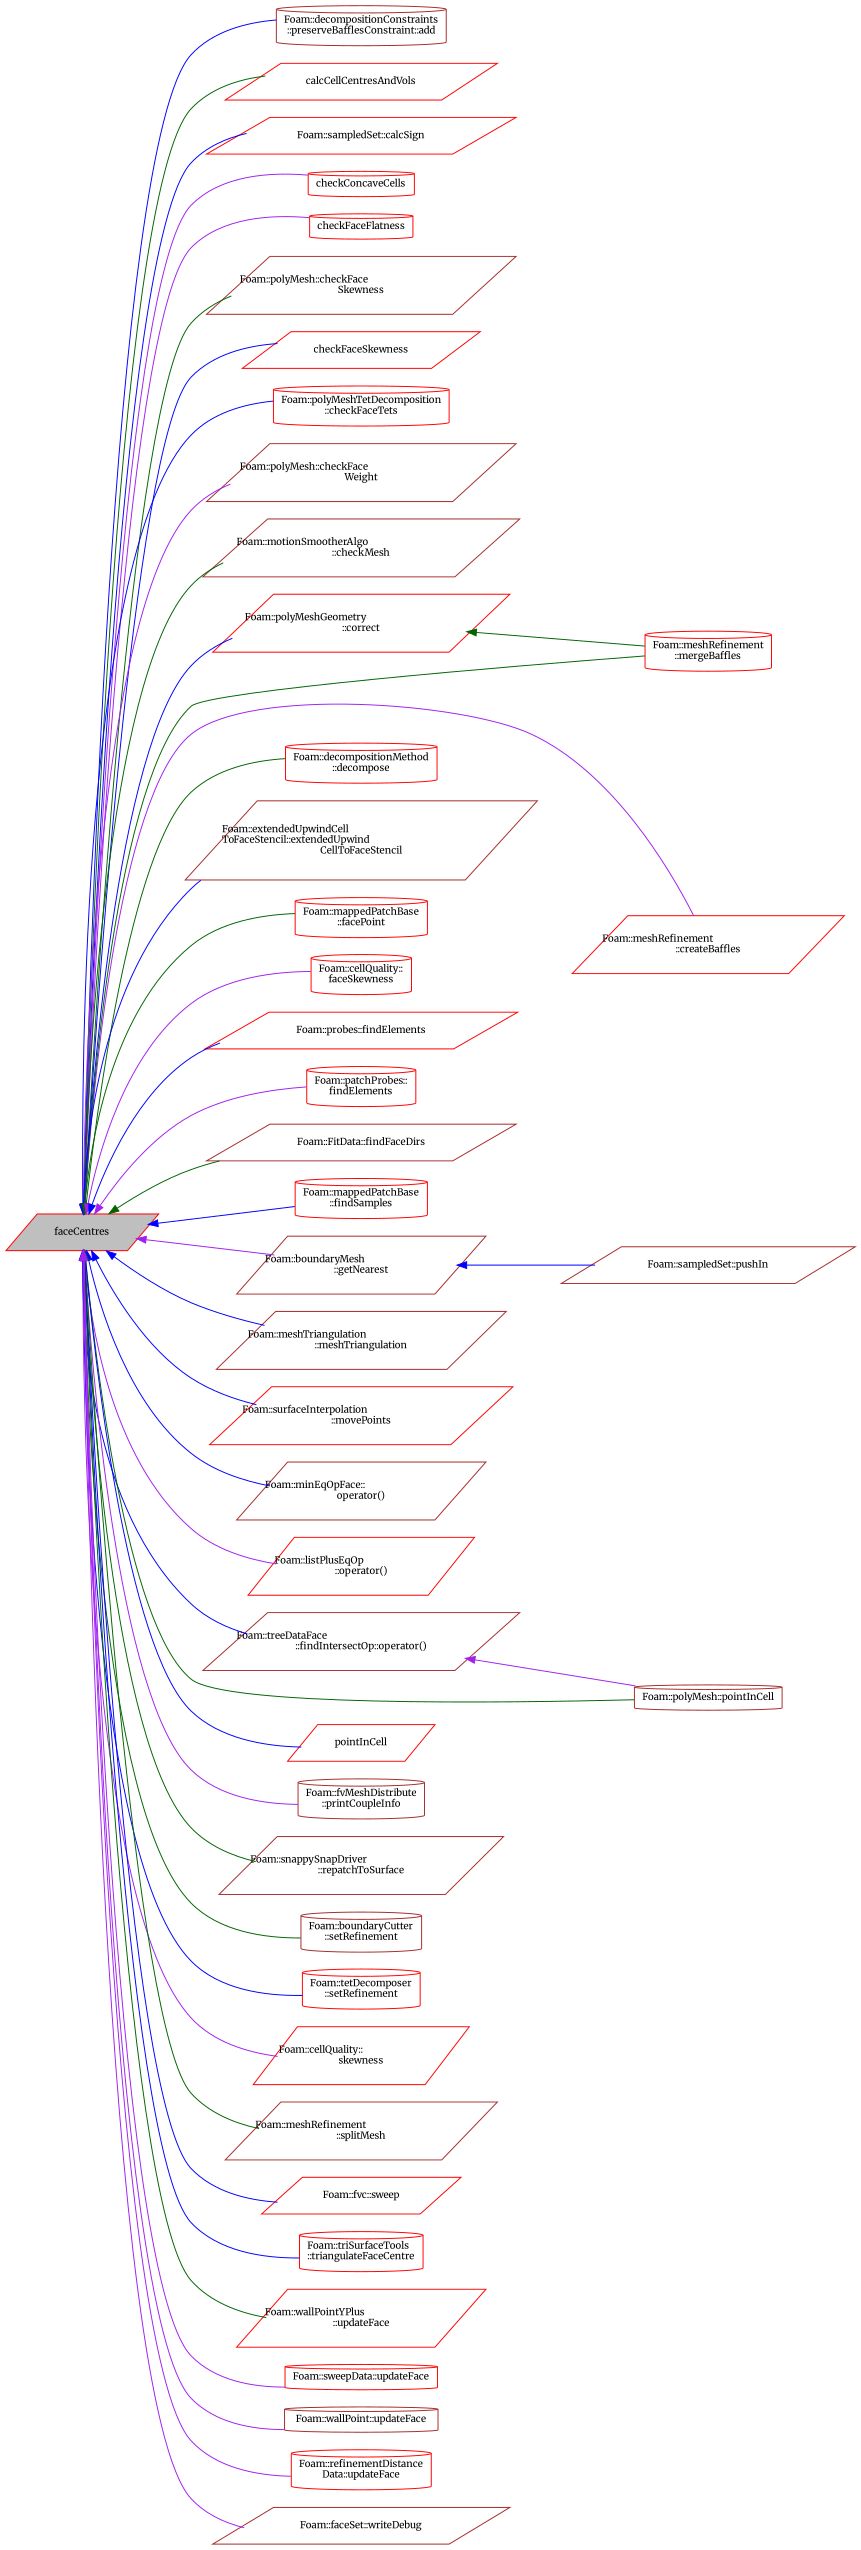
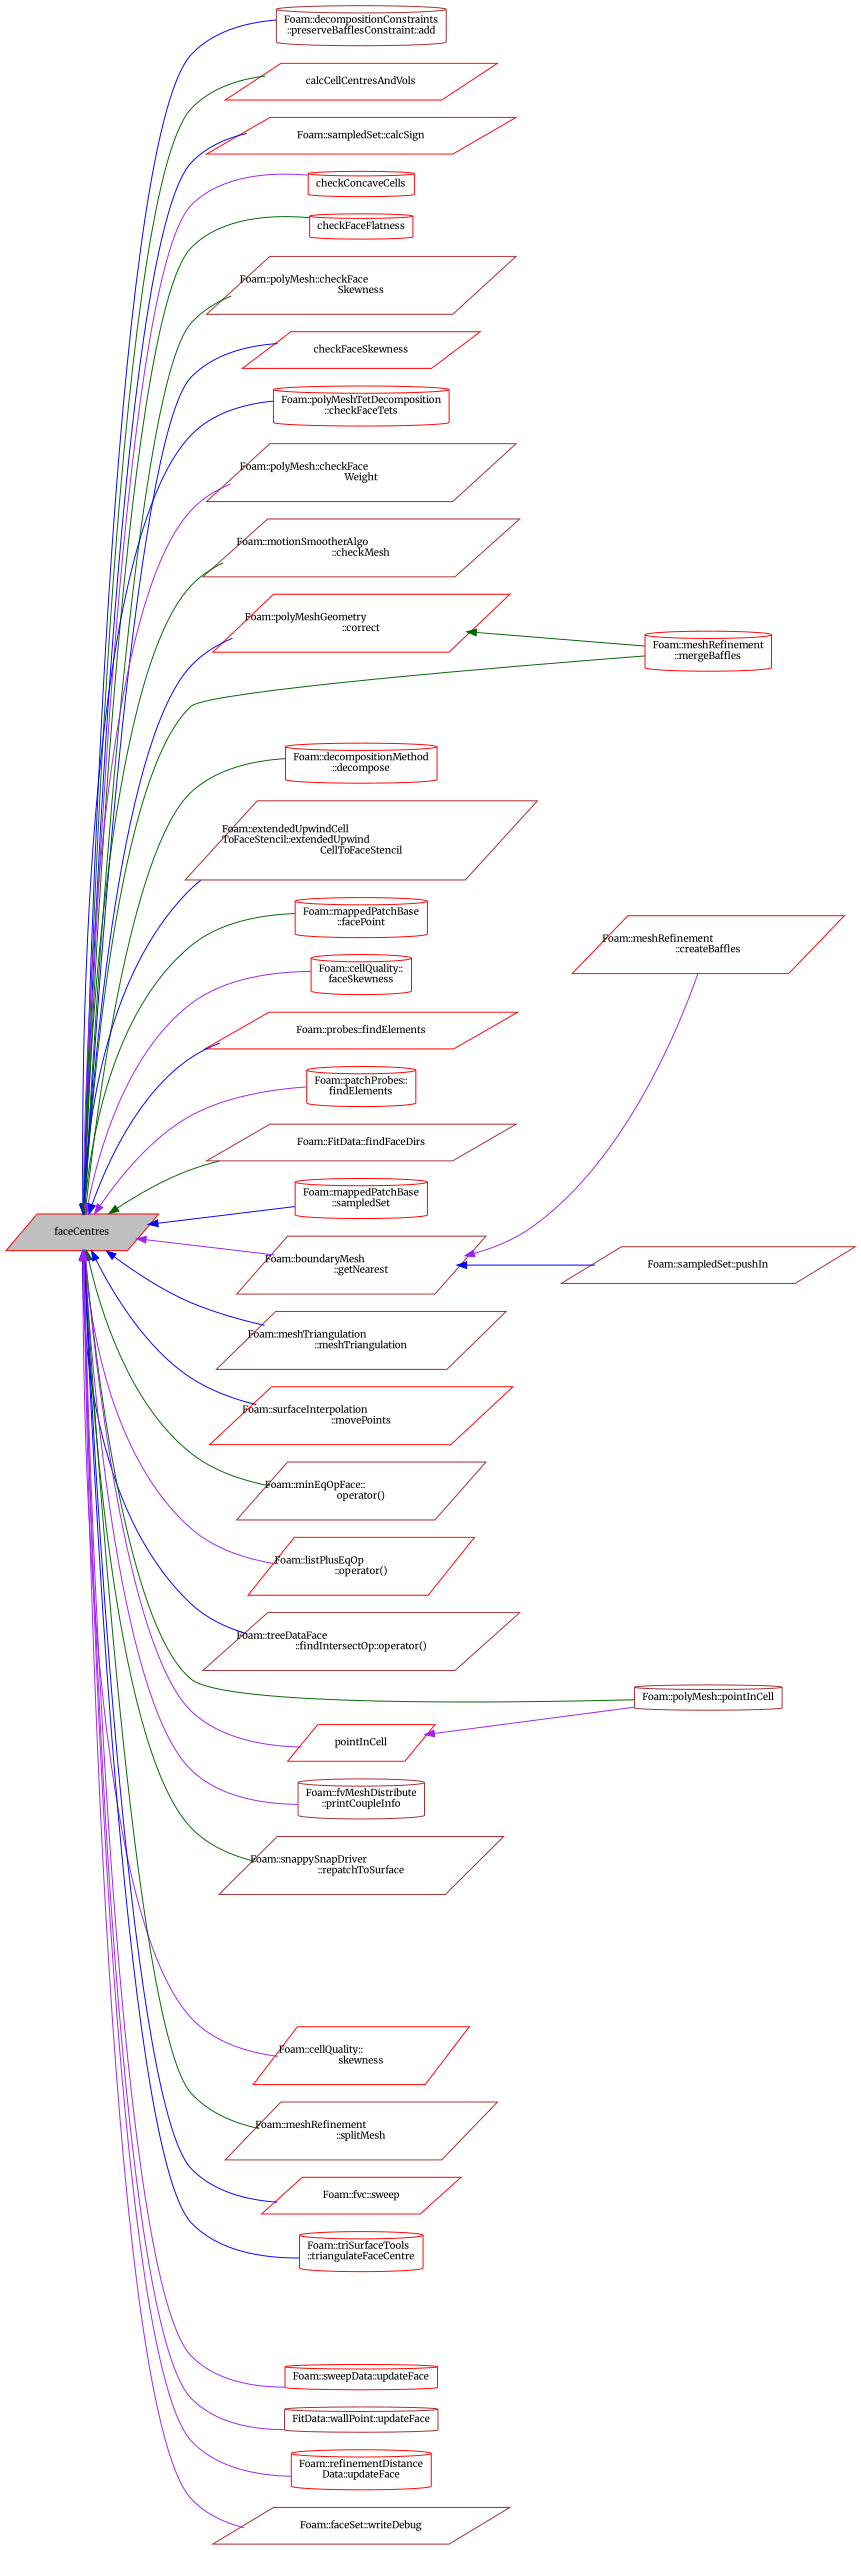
edge "checkFaceFlatness" -> "faceCentres": color purple -> darkgreen
edge "Foam::meshRefinement ::createBaffles" -> "faceCentres": now "Foam::meshRefinement ::createBaffles" -> "Foam::boundaryMesh ::getNearest"
node "Foam::mappedPatchBase ::findSamples": label "Foam::mappedPatchBase ::findSamples" -> "Foam::mappedPatchBase ::sampledSet"
edge "Foam::minEqOpFace:: operator()" -> "faceCentres": color blue -> darkgreen
edge "pointInCell" -> "faceCentres": color blue -> purple
edge "Foam::polyMesh::pointInCell" -> "Foam::treeDataFace ::findIntersectOp::operator()": now "Foam::polyMesh::pointInCell" -> "pointInCell"
node "Foam::boundaryCutter ::setRefinement": removed
node "Foam::tetDecomposer ::setRefinement": removed
node "Foam::wallPointYPlus ::updateFace": removed
node "Foam::wallPoint::updateFace": label "Foam::wallPoint::updateFace" -> "FitData::wallPoint::updateFace"
